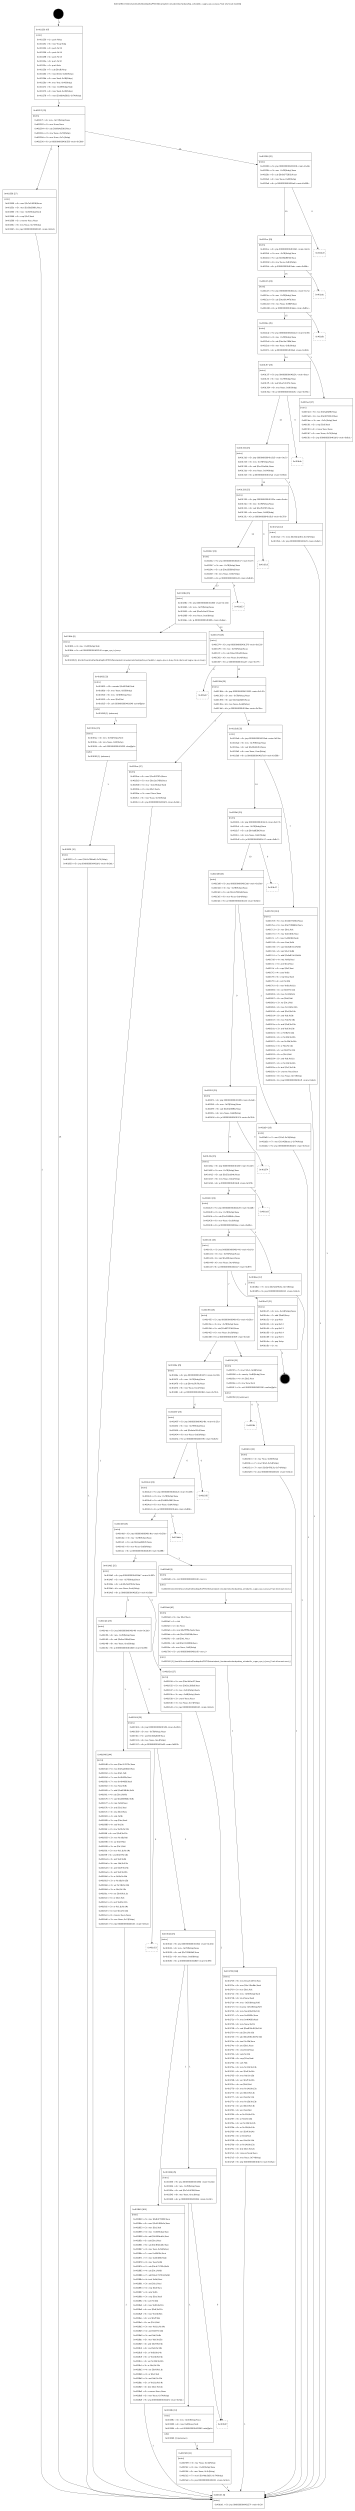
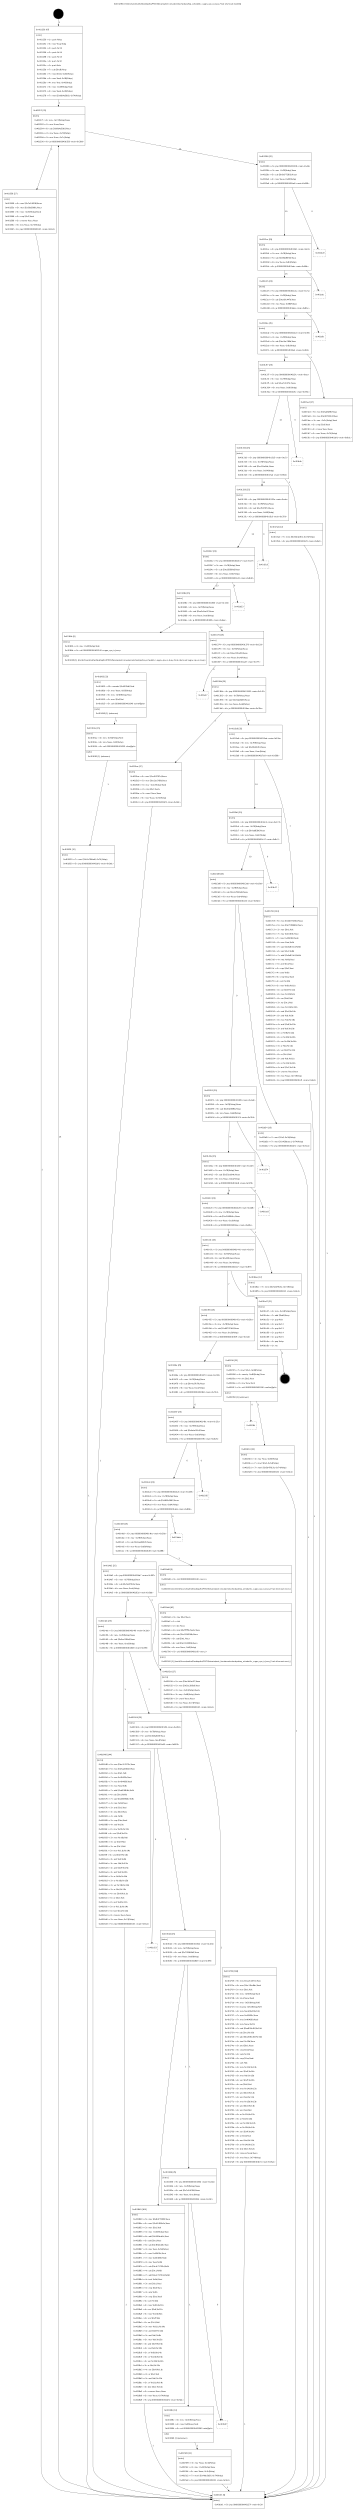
edge "0x401455 [25]" -> "0x4015ff [23]": removed, label "1"
edge "0x4016dd [40]" -> "0x401705 [168]": removed, label "1"
edge "0x4018ee [12]" -> "0x401bf1 [5]": removed, label "1"
